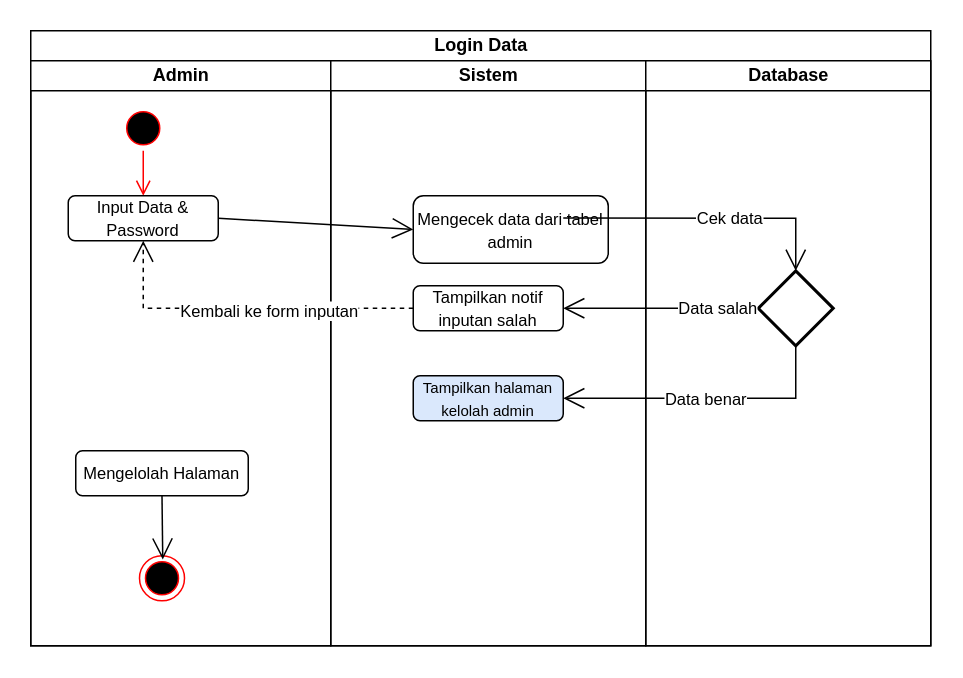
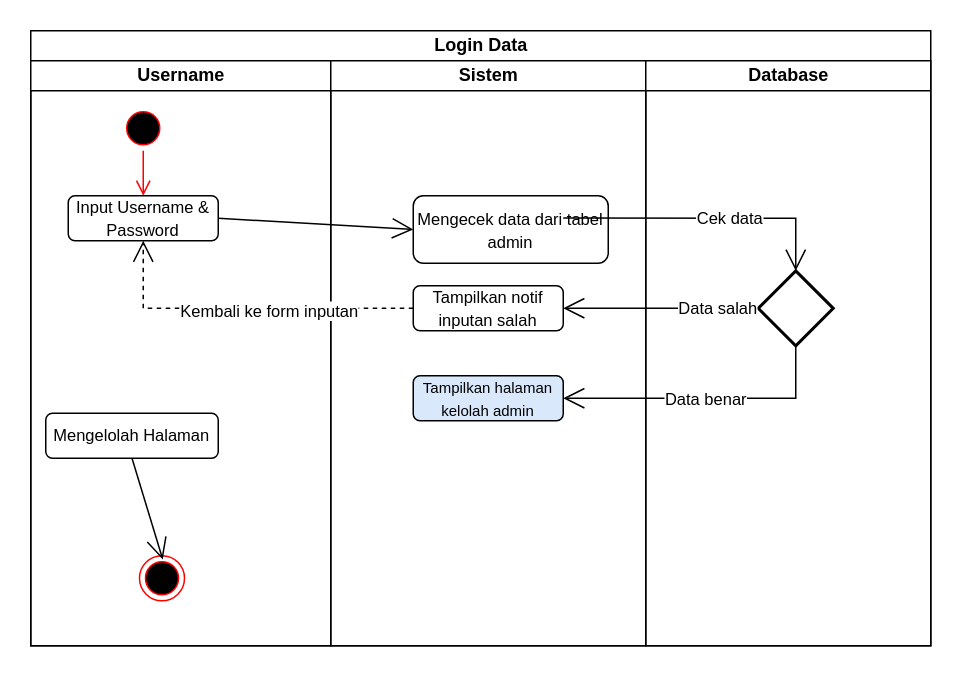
node "Admin": label "Admin" -> "Username"
node "Input Data & Password": label "Input Data & Password" -> "Input Username & Password"
node "Mengelolah Halaman": moved (162, 473) -> (132, 436)
